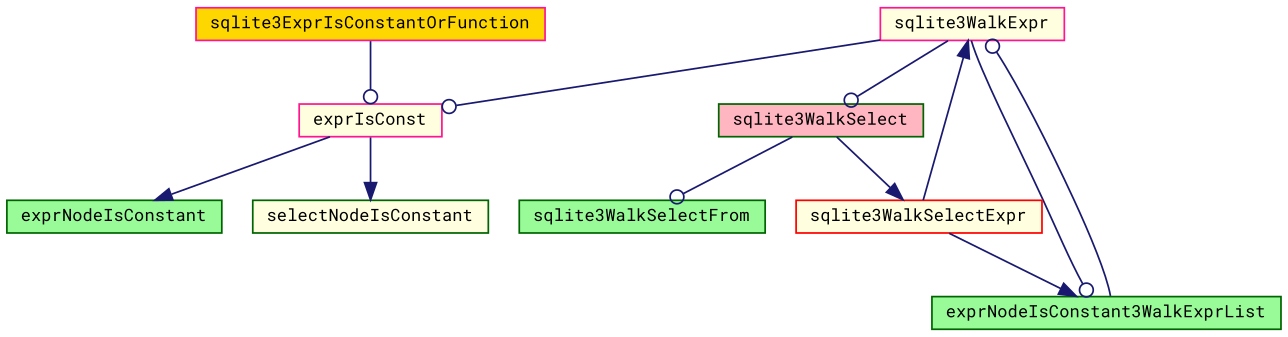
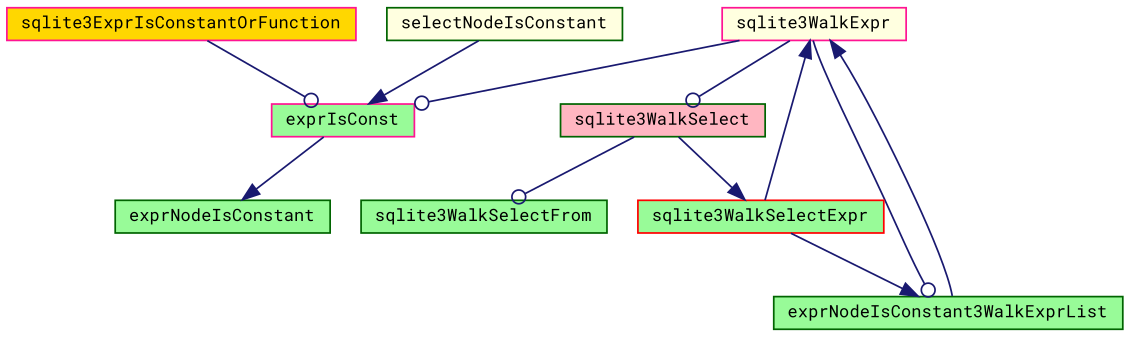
node "exprIsConst": fillcolor lightyellow -> palegreen
edge "exprIsConst" -> "selectNodeIsConstant": reversed
edge "exprNodeIsConstant3WalkExprList" -> "sqlite3WalkExpr": arrowhead odot -> normal
node "sqlite3WalkSelectExpr": fillcolor lightyellow -> palegreen
